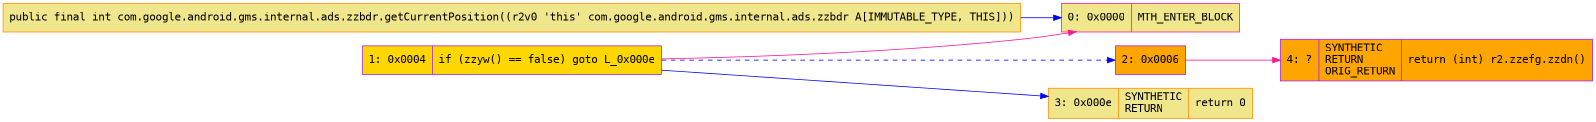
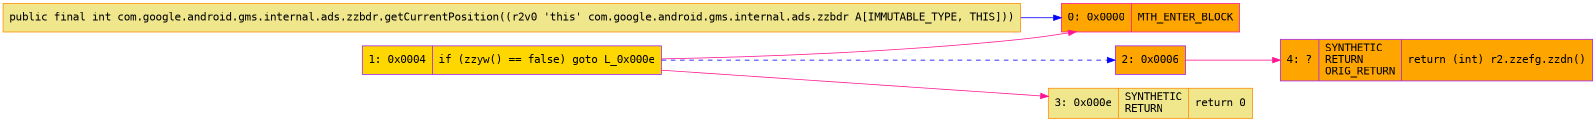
node "0: 0x0000": fillcolor khaki -> orange
edge "1: 0x0004" -> "3: 0x000e": color blue -> deeppink
